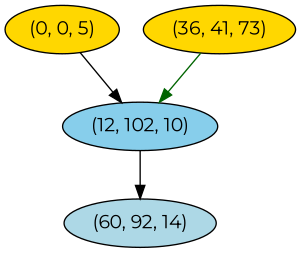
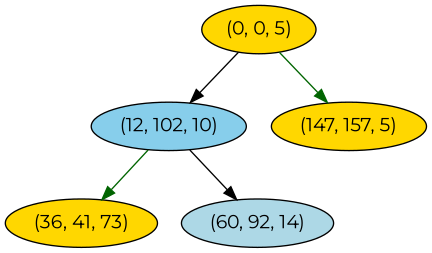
edge "(36, 41, 73)" -> "(12, 102, 10)": reversed
node "(147, 157, 5)": added
